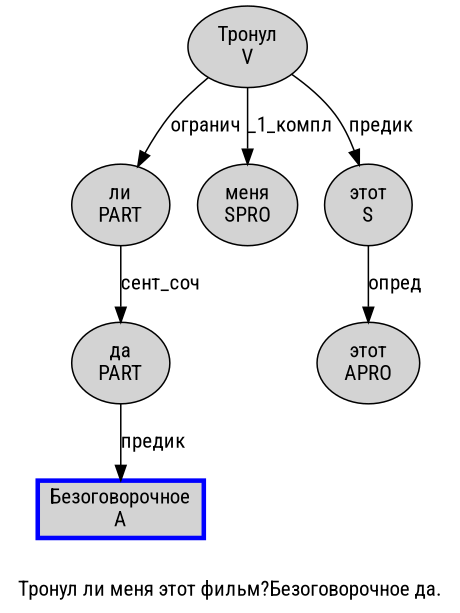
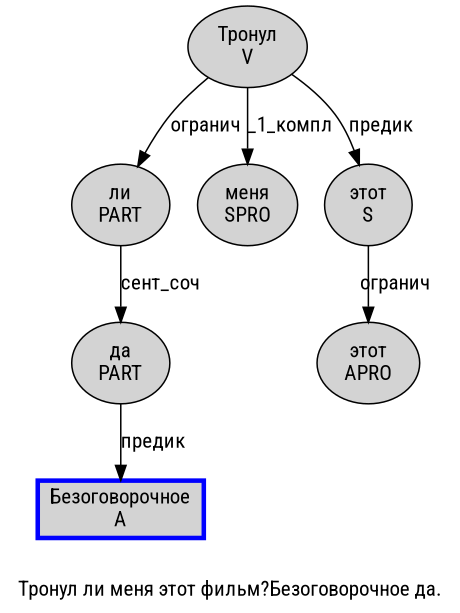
edge "этот S" -> "этот APRO": label "опред" -> "огранич"
